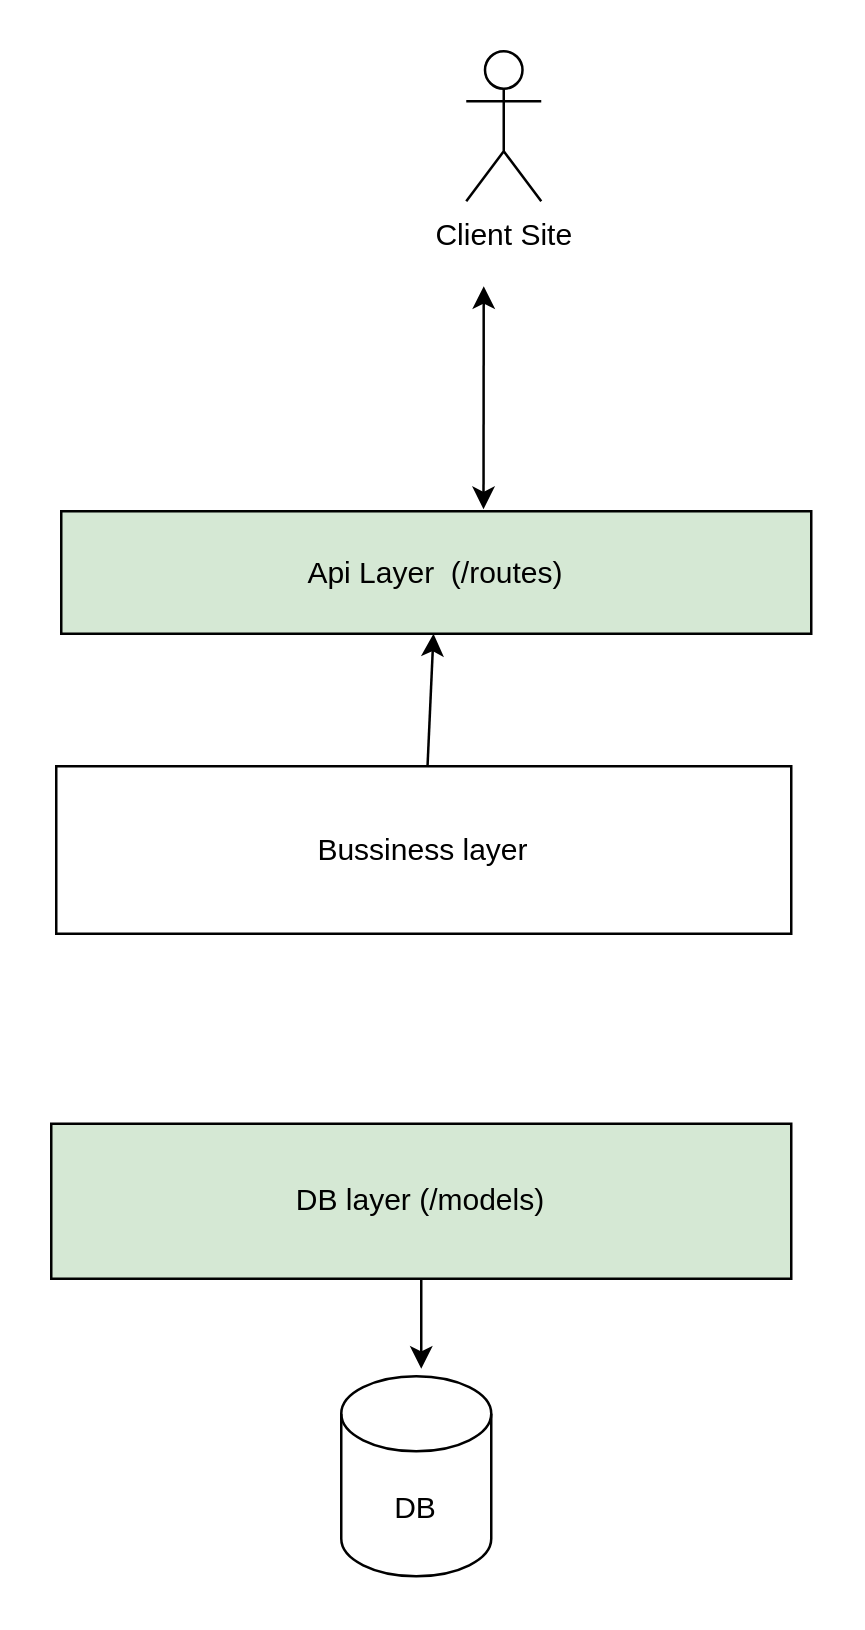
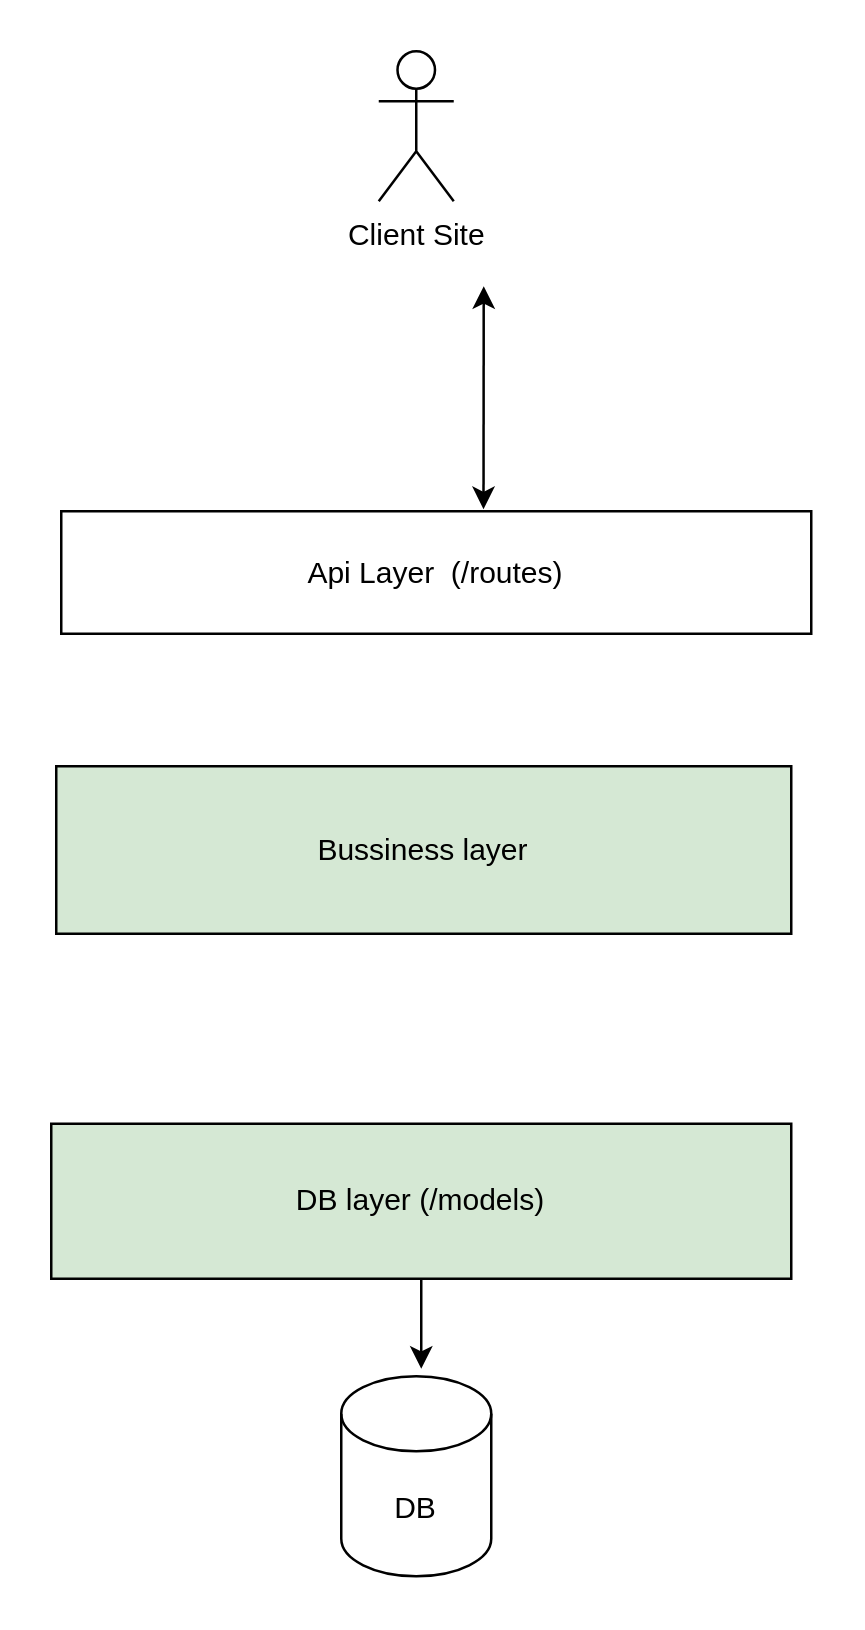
node "Client Site": moved (504, 126) -> (416, 126)
node "Api Layer (/routes)": fillcolor #d5e8d4 -> #ffffff
edge "Bussiness layer" -> "Api Layer (/routes)": removed
node "Bussiness layer": fillcolor #ffffff -> #d5e8d4
